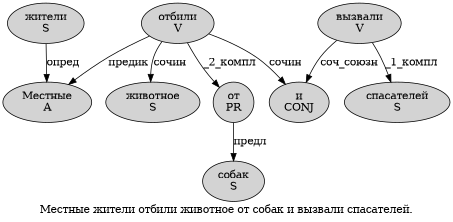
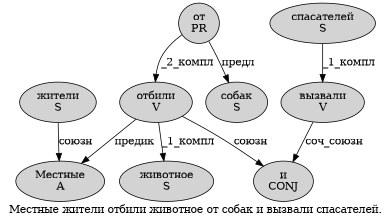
edge "вызвали V" -> "спасателей S": reversed
edge "жители S" -> "Местные A": label "опред" -> "союзн"
edge "отбили V" -> "животное S": label "сочин" -> "_1_компл"
edge "отбили V" -> "от PR": reversed
edge "отбили V" -> "и CONJ": label "сочин" -> "союзн"
